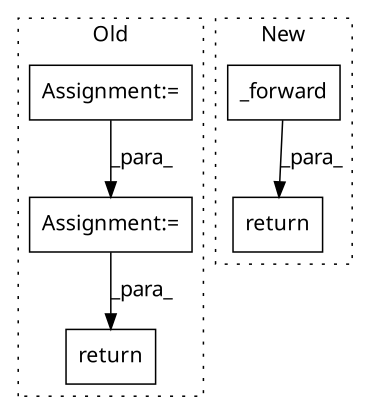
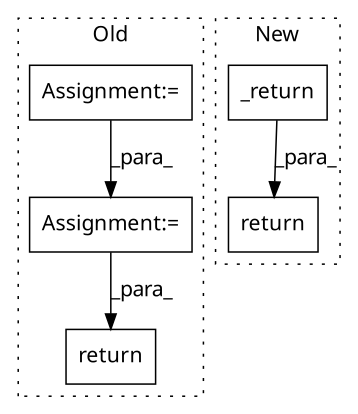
node "_forward": label "_forward" -> "_return"
